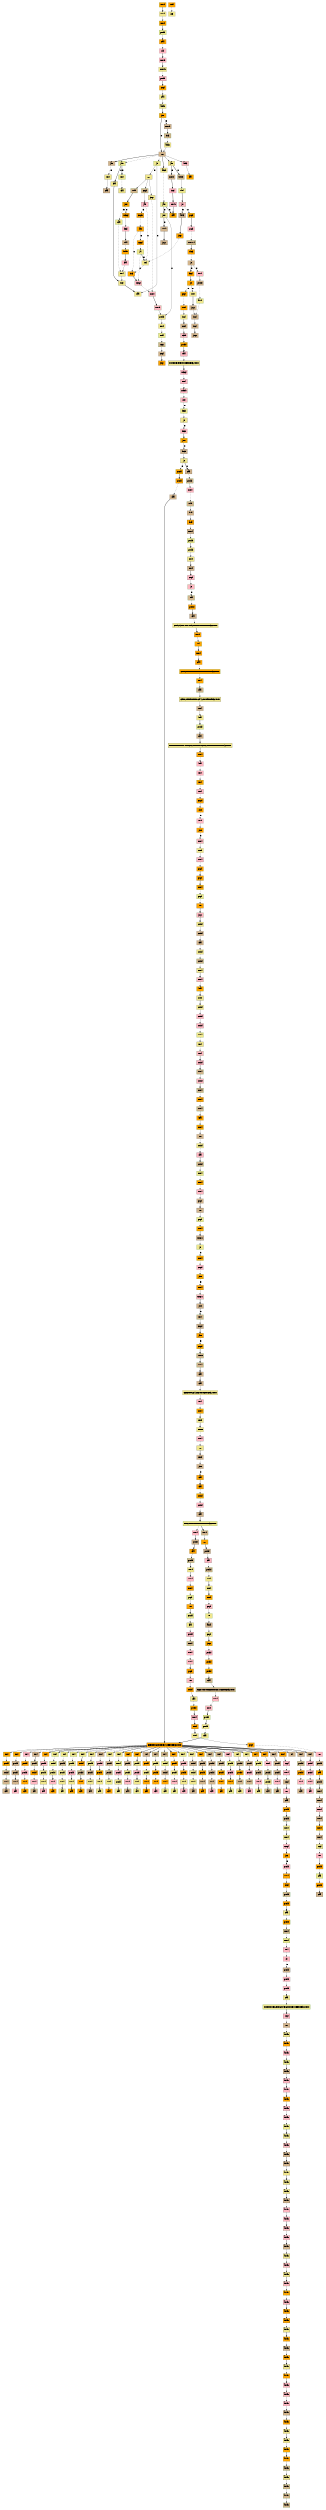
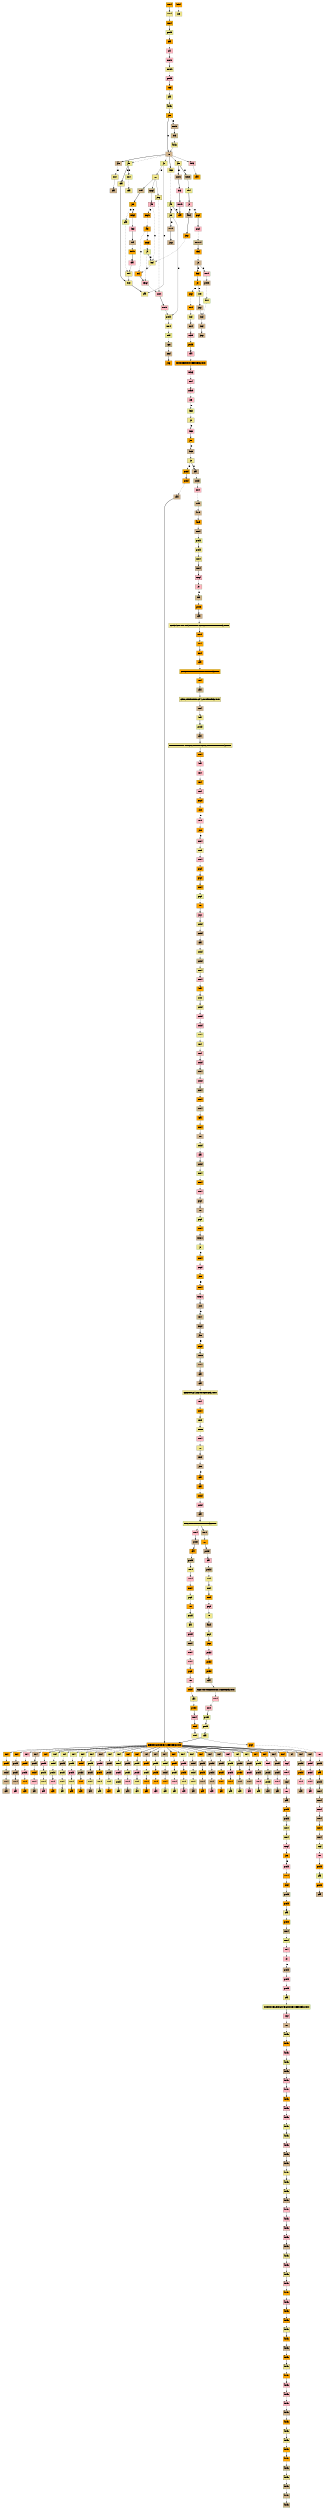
node "LOADLIBRARYA-KERNEL32-DLL": fillcolor khaki -> orange
node "GETSYSTEMTIMEASFILETIME-KERNEL32-DLL": label "GETSYSTEMTIMEASFILETIME-KERNEL32-DLL" -> "GETSYSTEMTIMEASFILETIME-GETCURRENTTHREADID32-DLL"
node "jbe": fillcolor orange -> tan
